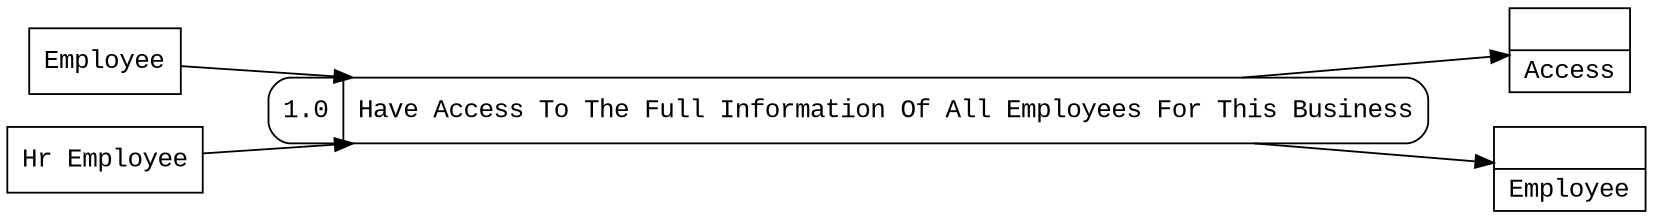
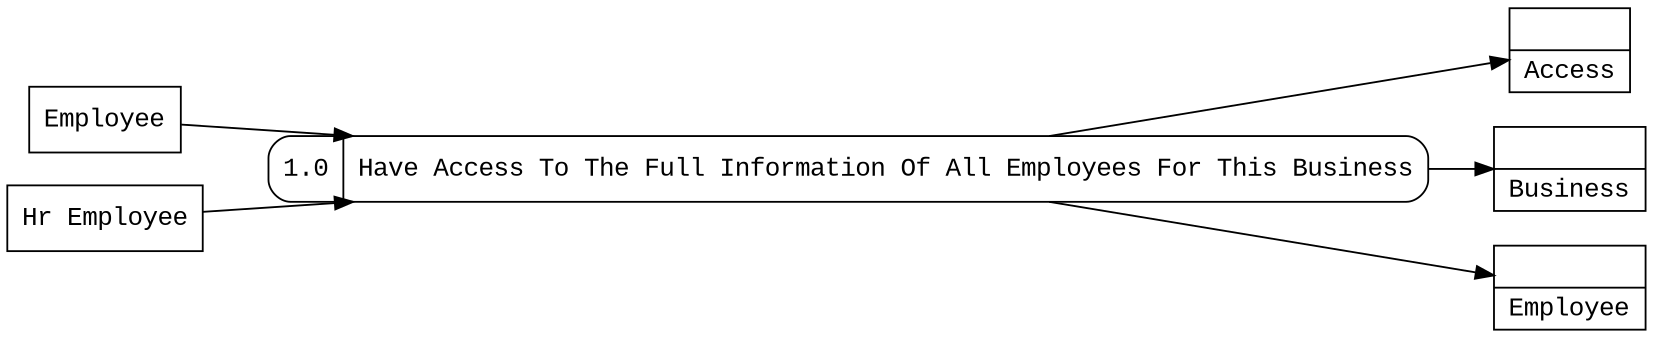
node "Business": added
